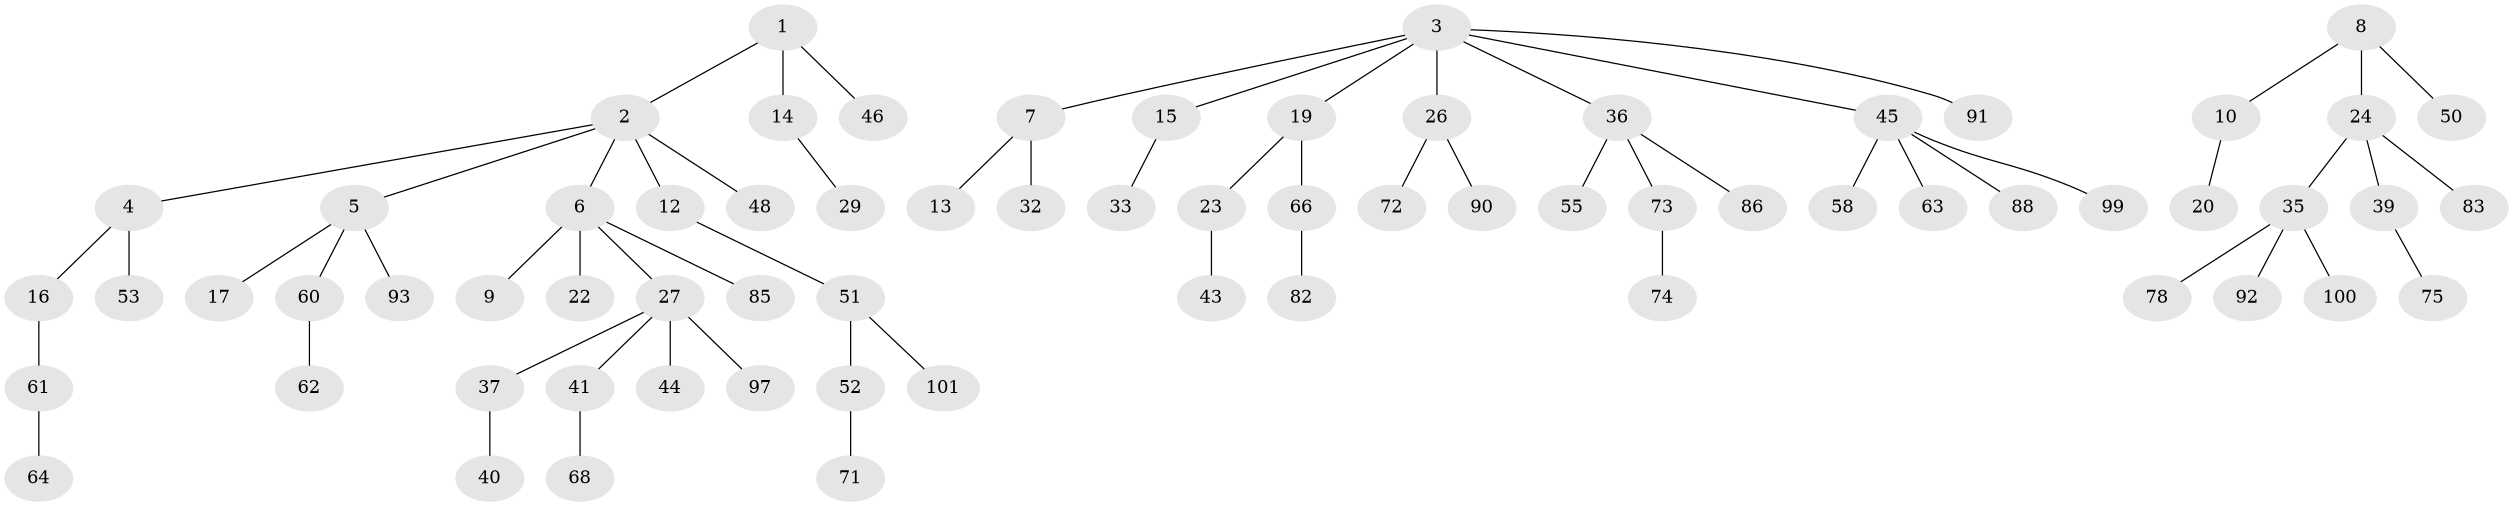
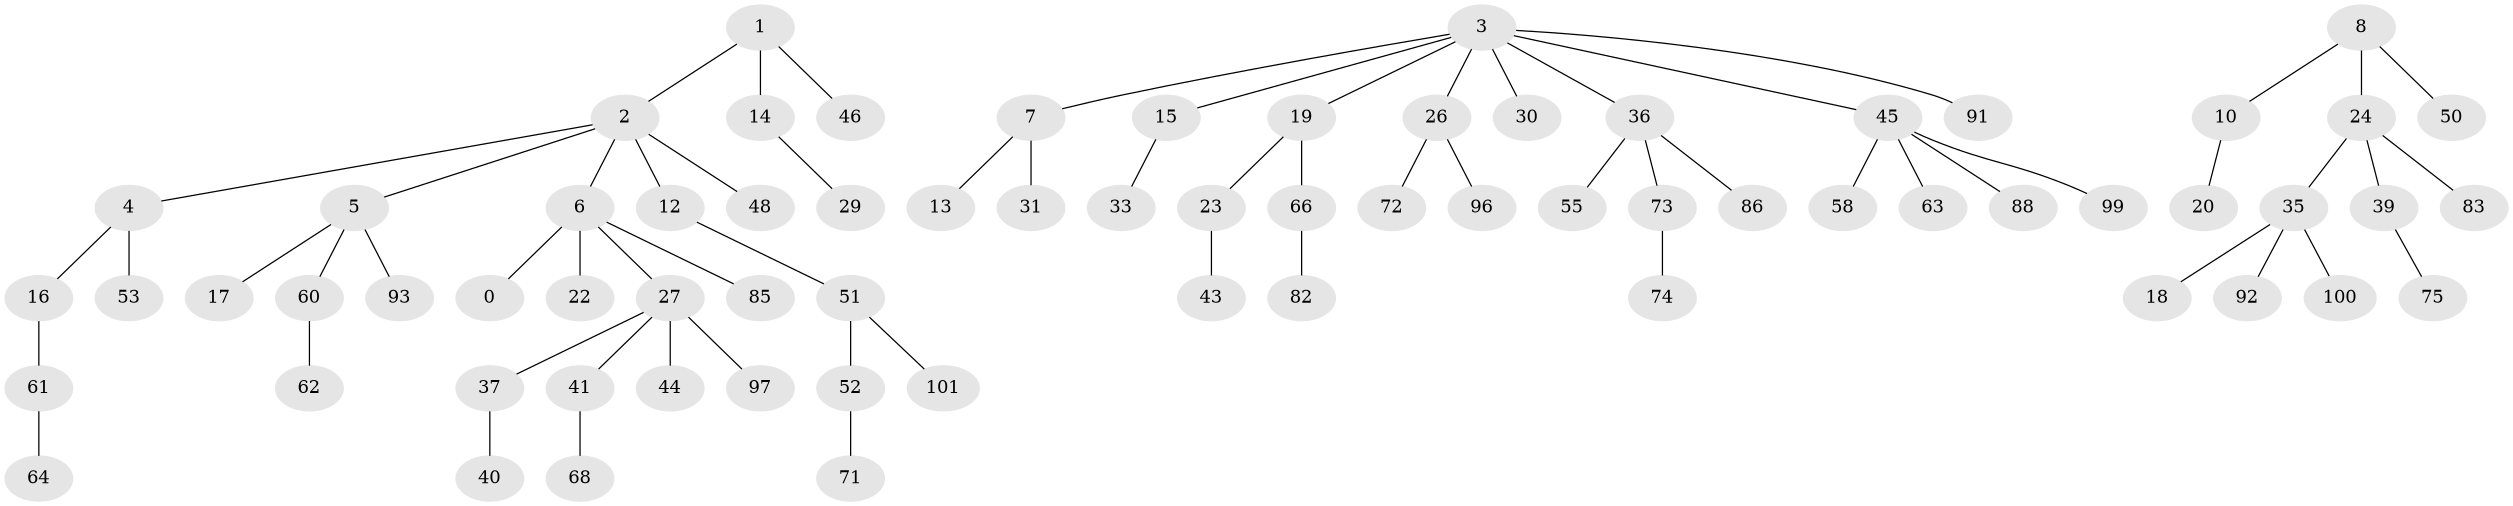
node "30": added
node "32": label "32" -> "31"
node "90": label "90" -> "96"
node "9": label "9" -> "0"
node "78": label "78" -> "18"
